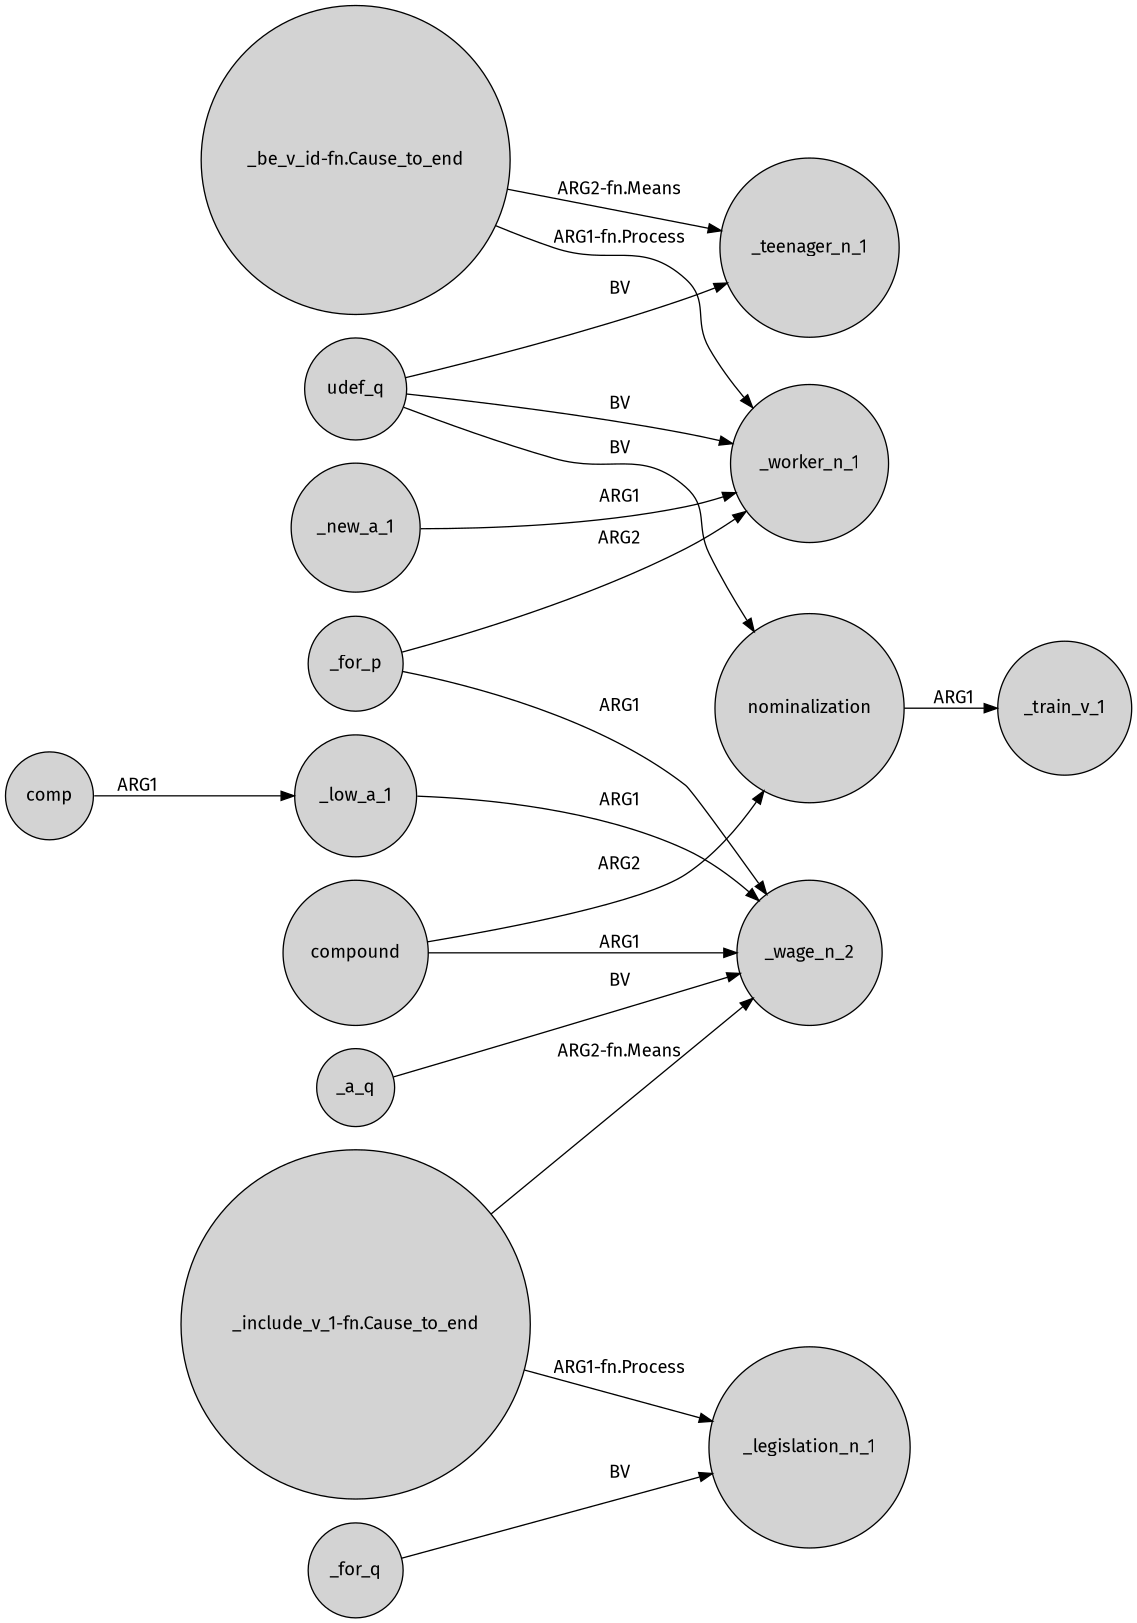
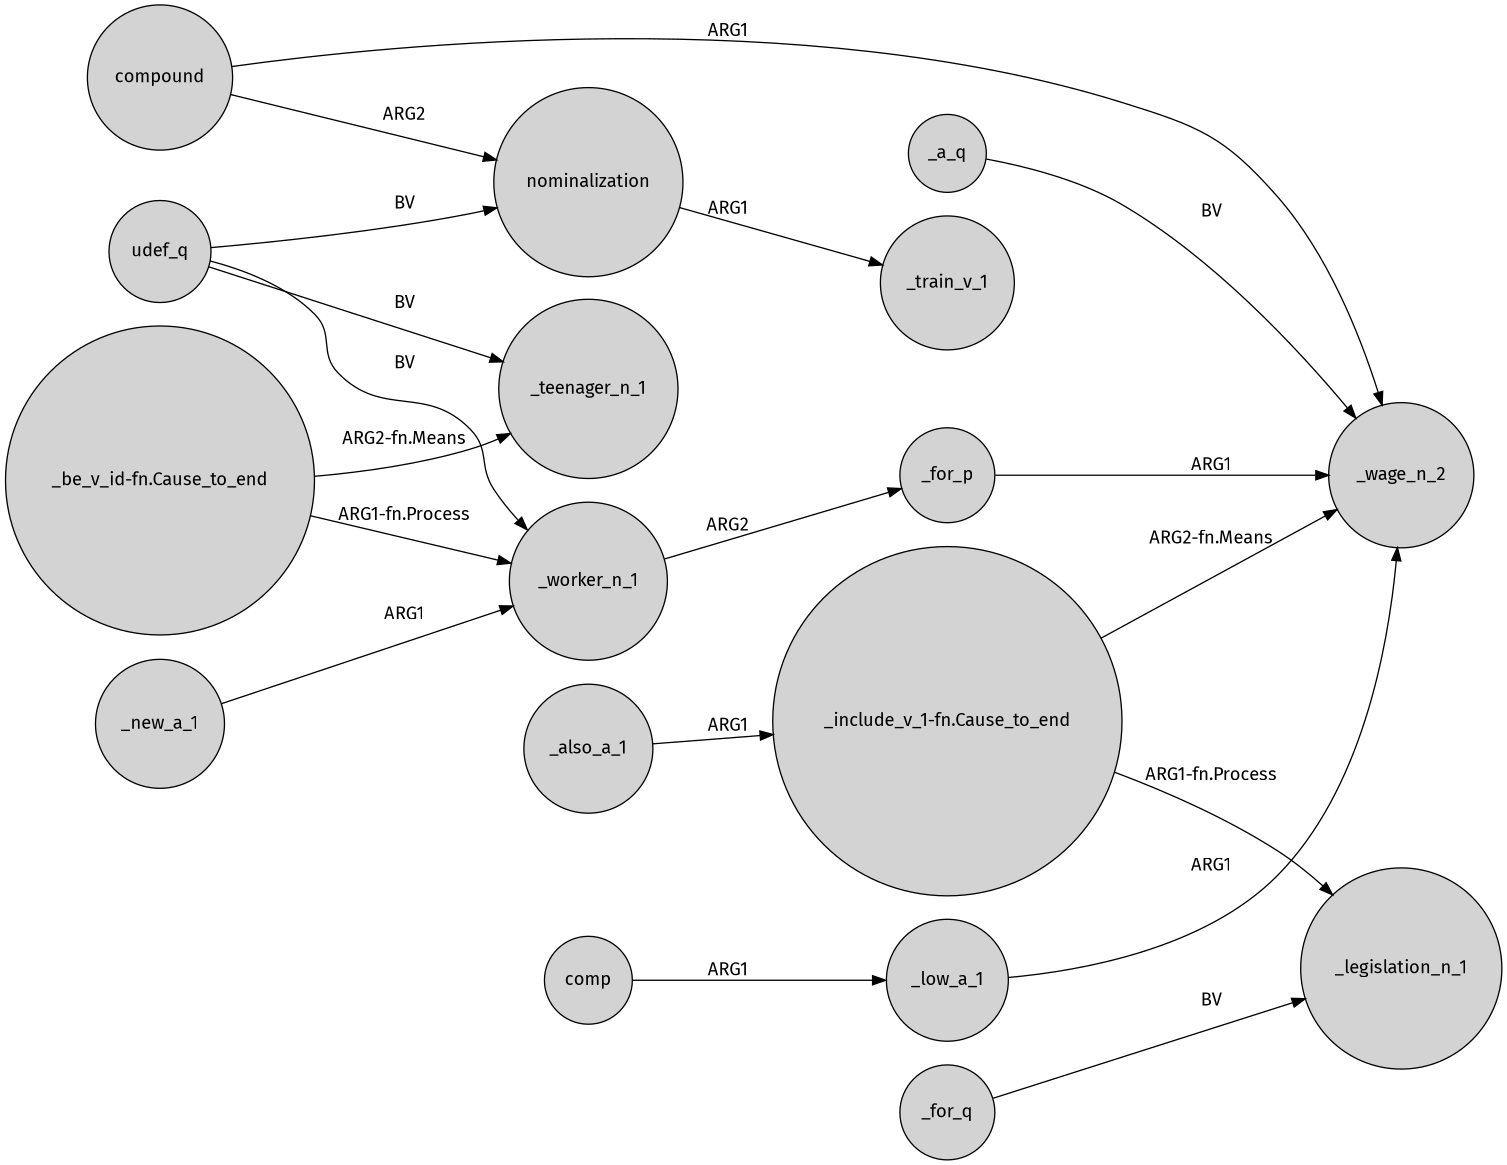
edge "_for_p" -> "_worker_n_1": reversed
node "_also_a_1": added
